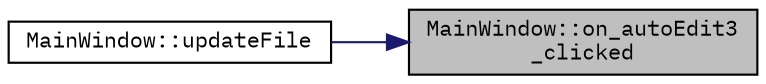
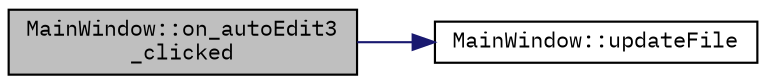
edge "MainWindow::updateFile" -> "MainWindow::on_autoEdit3 _clicked": reversed
